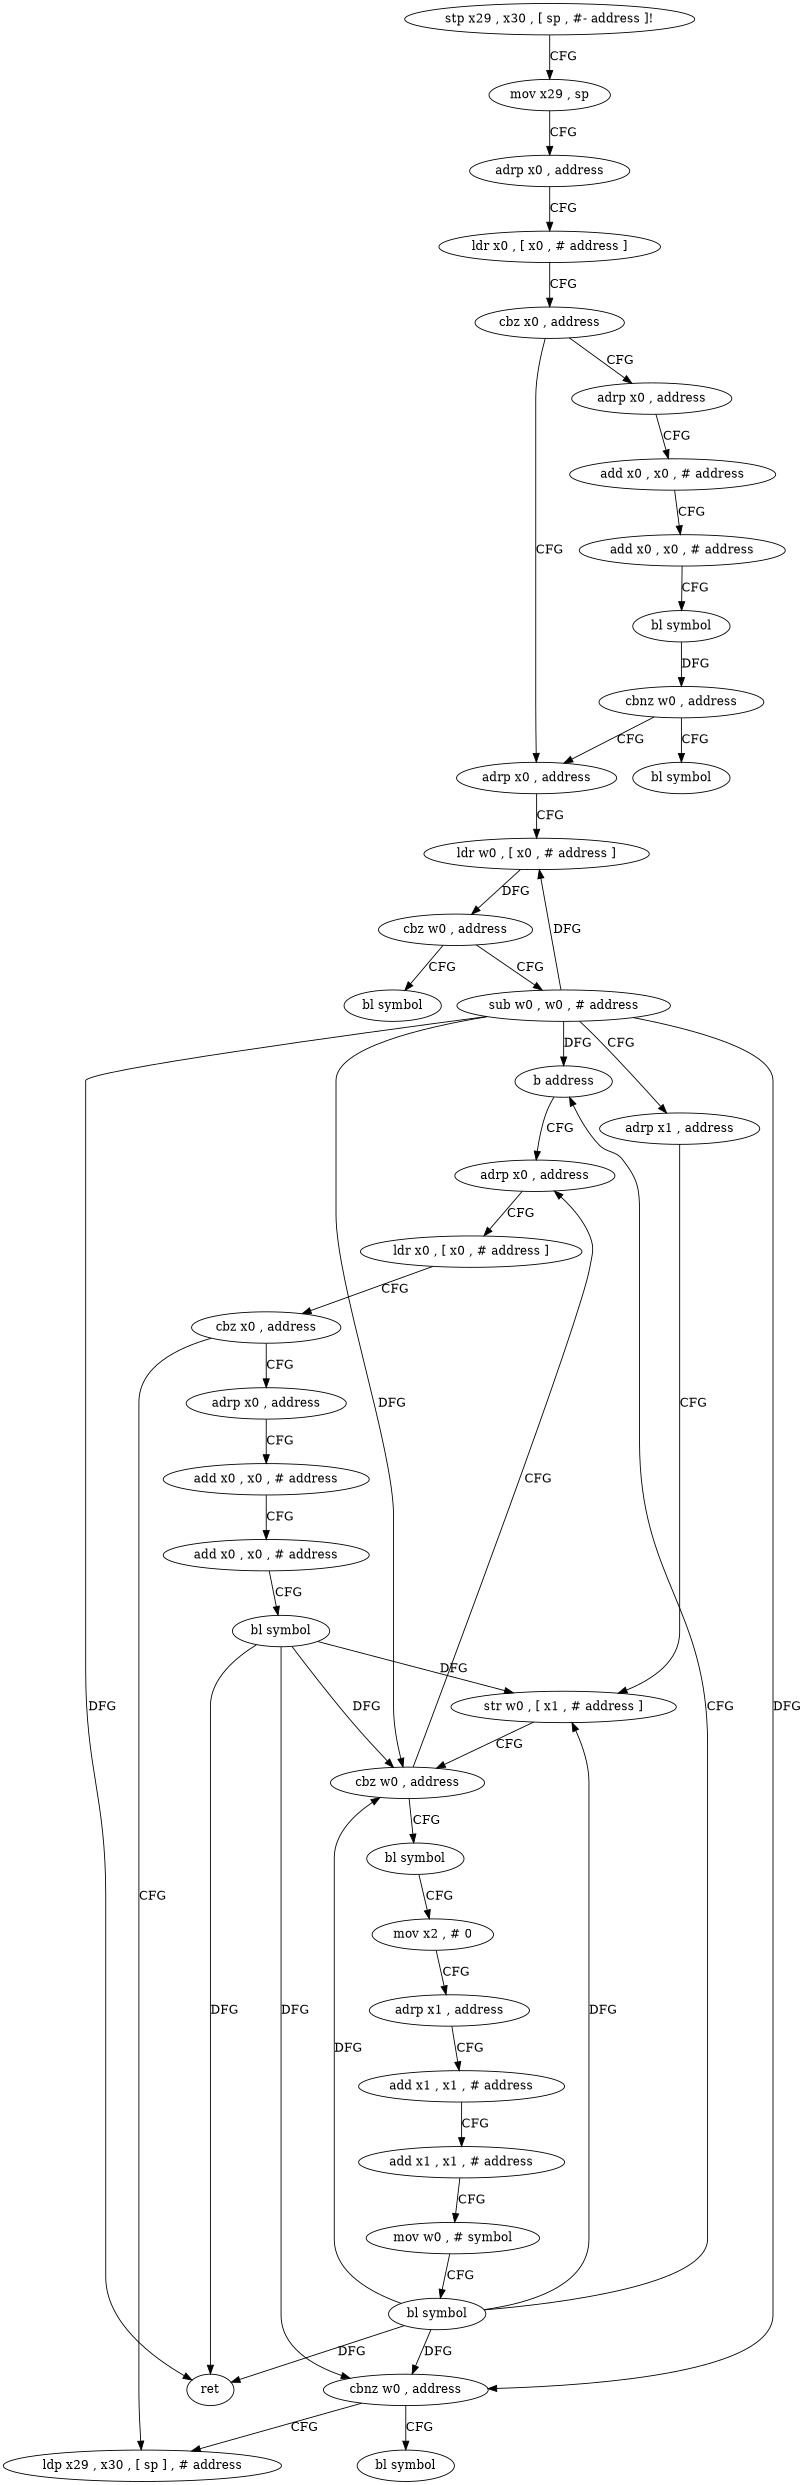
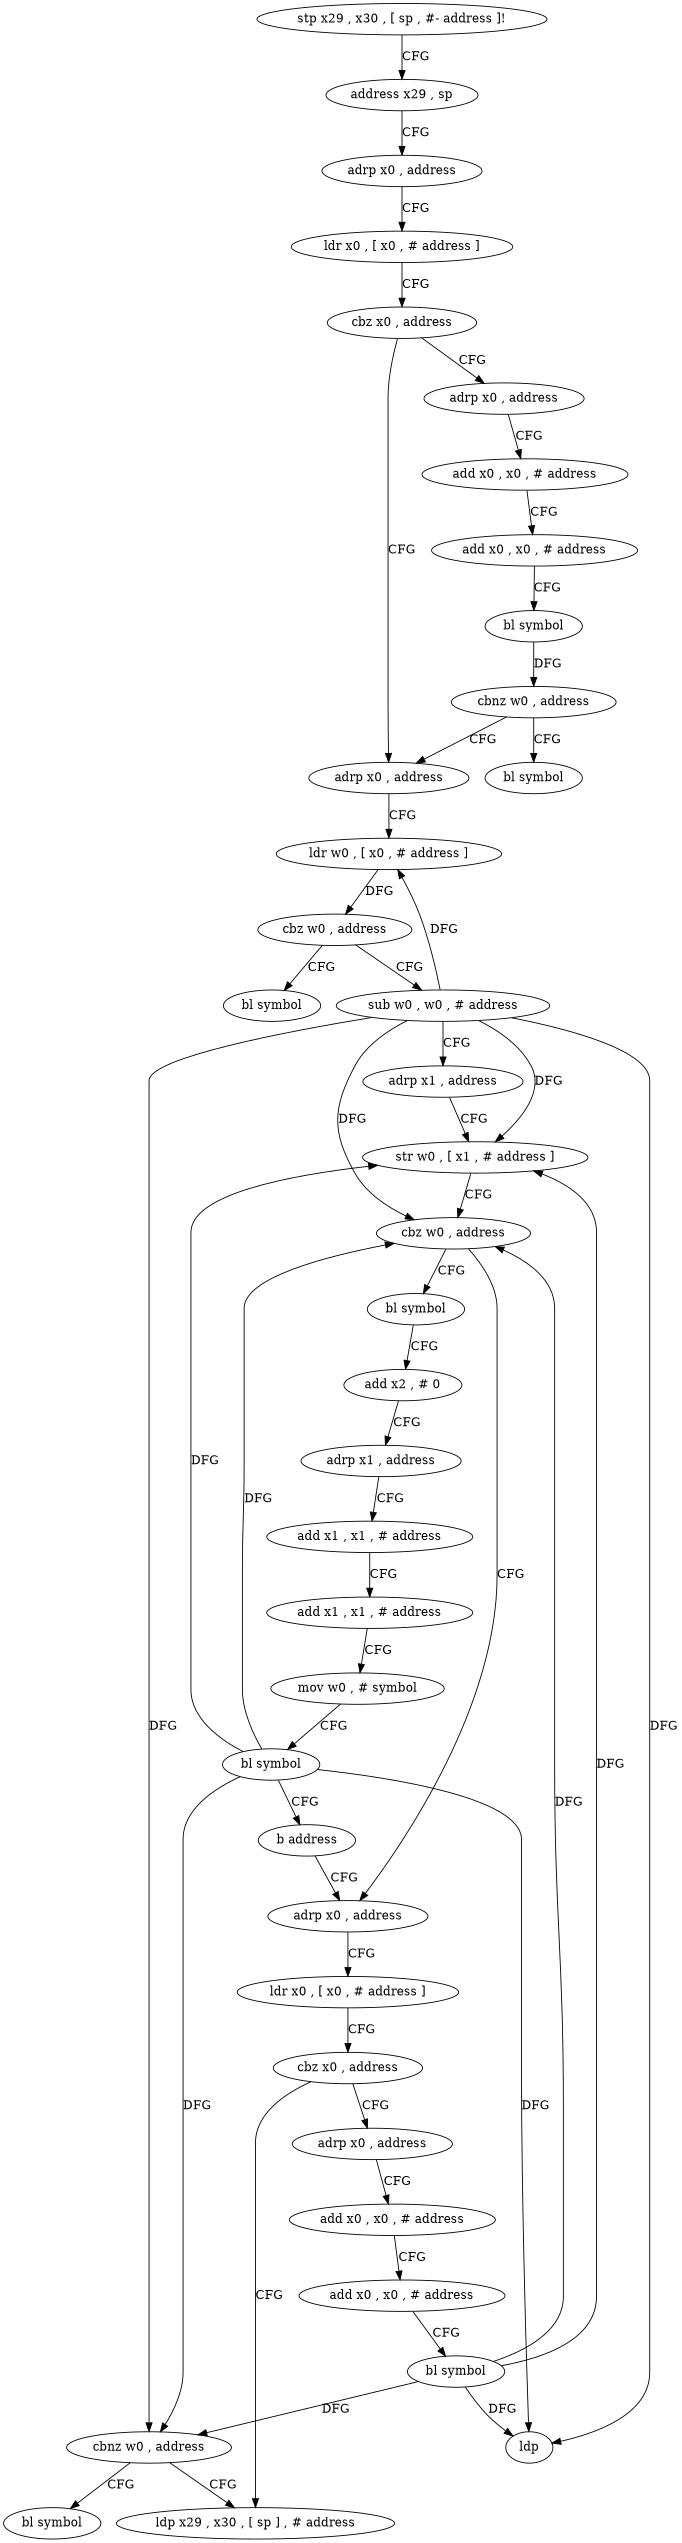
node "mov x29 , sp": label "mov x29 , sp" -> "address x29 , sp"
edge "sub w0 , w0 , # address" -> "b address": now "sub w0 , w0 , # address" -> "str w0 , [ x1 , # address ]"
node "mov x2 , # 0": label "mov x2 , # 0" -> "add x2 , # 0"
node "ret": label "ret" -> "ldp"
